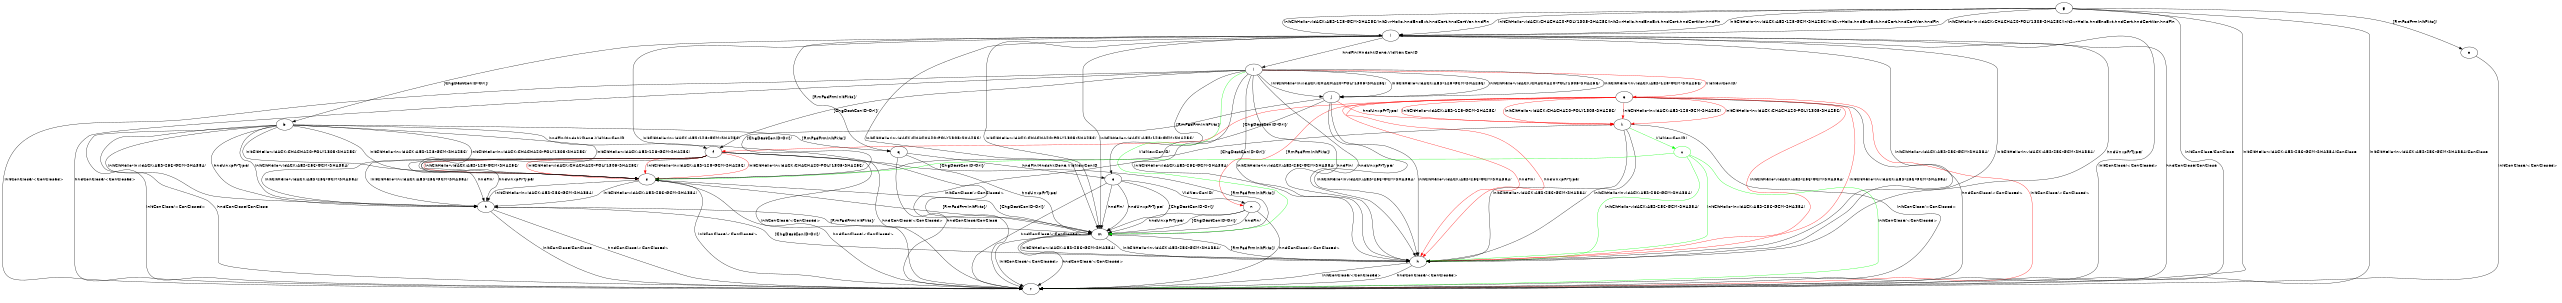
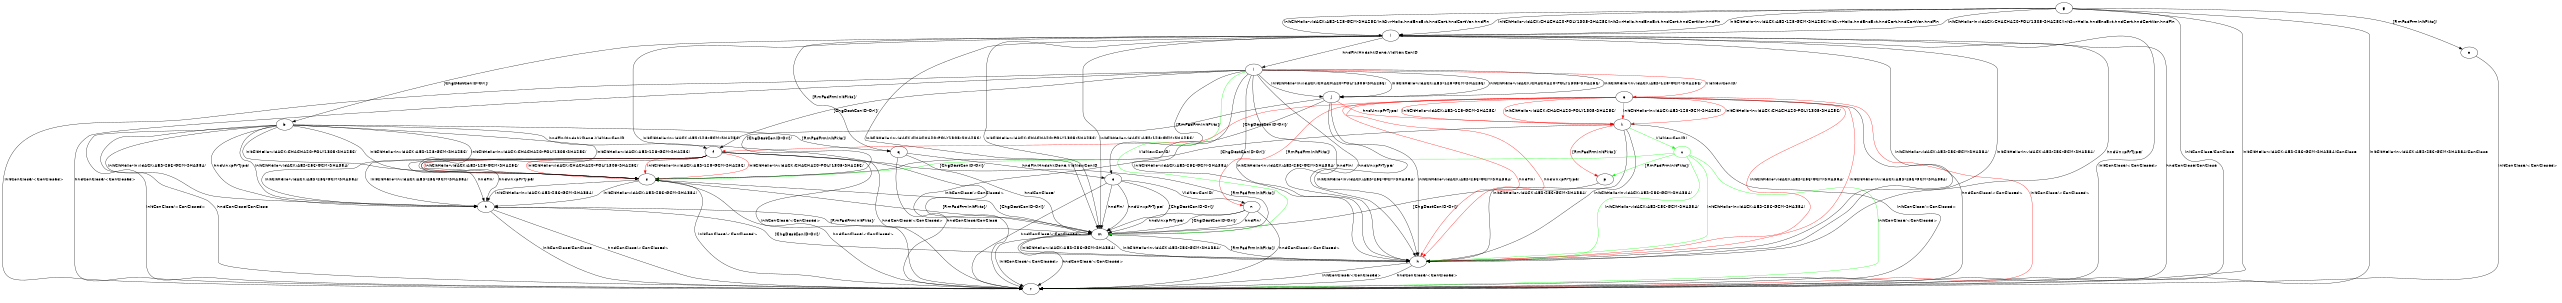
node "p": added
edge "q" -> "m": label "hndUnxpFrType/ " -> "hndConClose/ "
